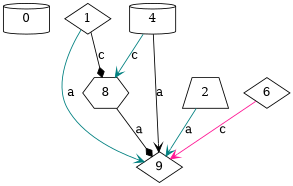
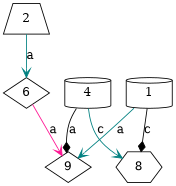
node "0": removed
node "1": shape diamond -> cylinder
edge "4" -> "9": arrowhead vee -> diamond
edge "8" -> "9": removed, label "a"
edge "2" -> "9": now "2" -> "6"
edge "6" -> "9": label "c" -> "a"
